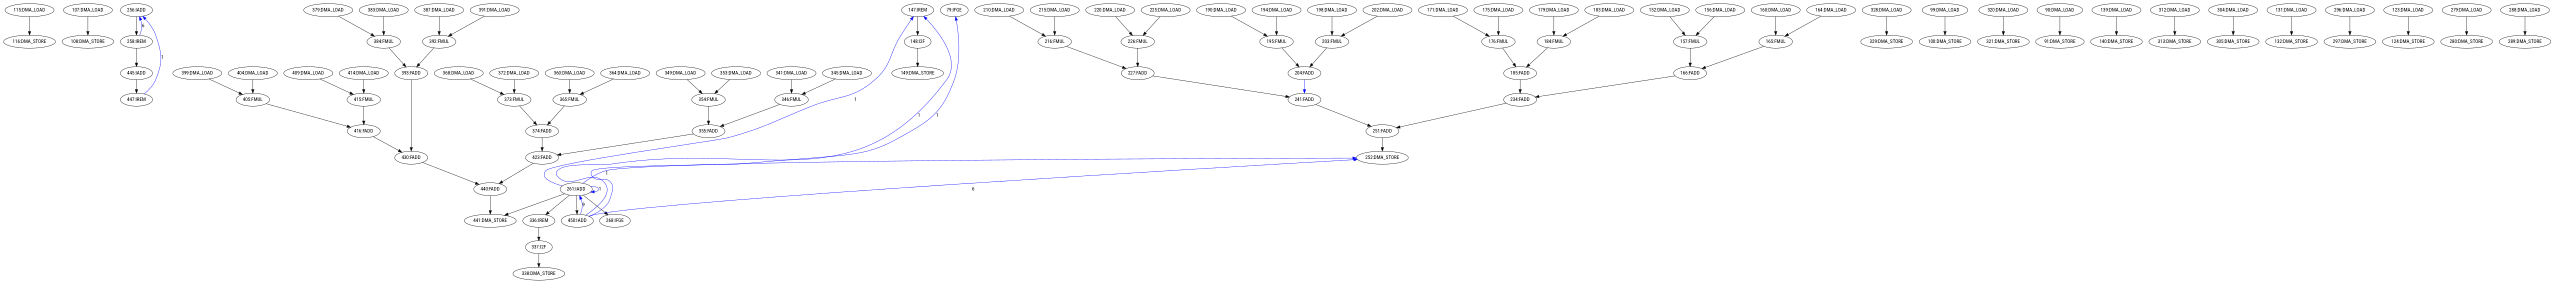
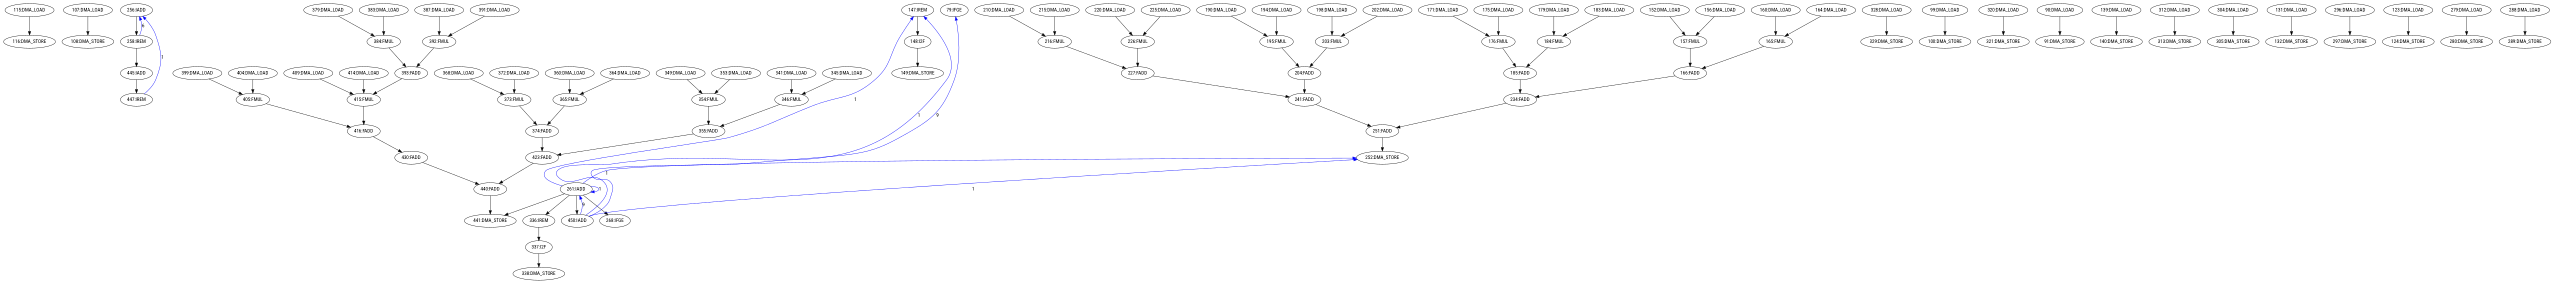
edge "204:FADD" -> "241:FADD": color blue -> black
edge "393:FADD" -> "430:FADD": now "393:FADD" -> "415:FMUL"
edge "450:IADD" -> "79:IFGE": label "1" -> "9"
edge "450:IADD" -> "252:DMA_STORE": label "6" -> "1"
